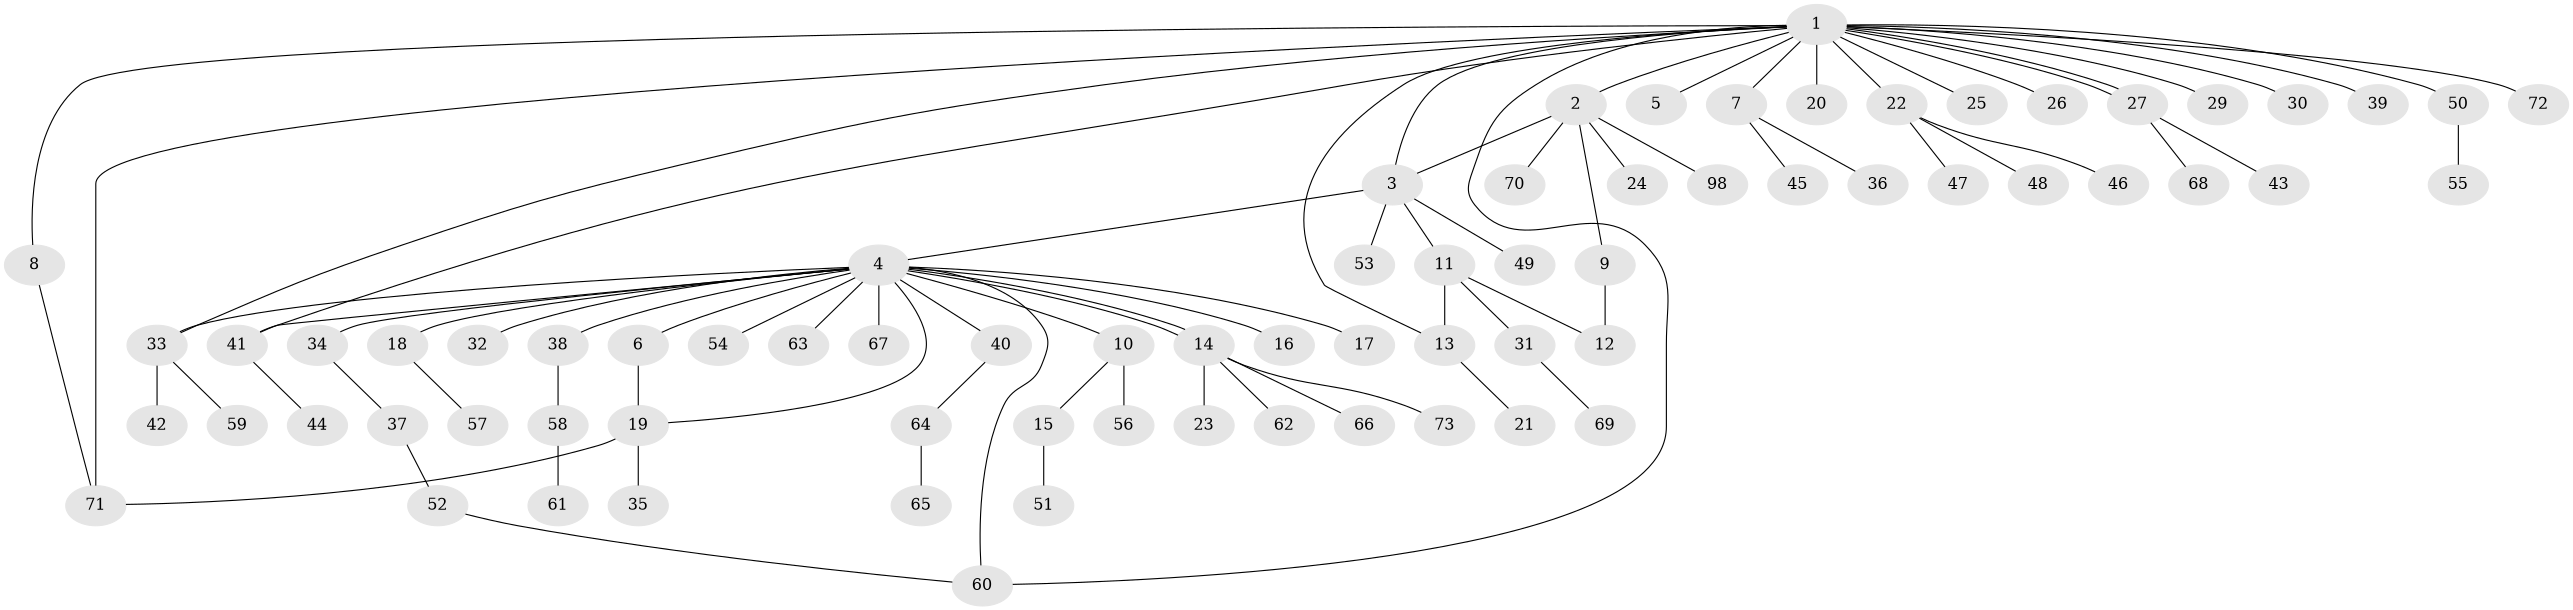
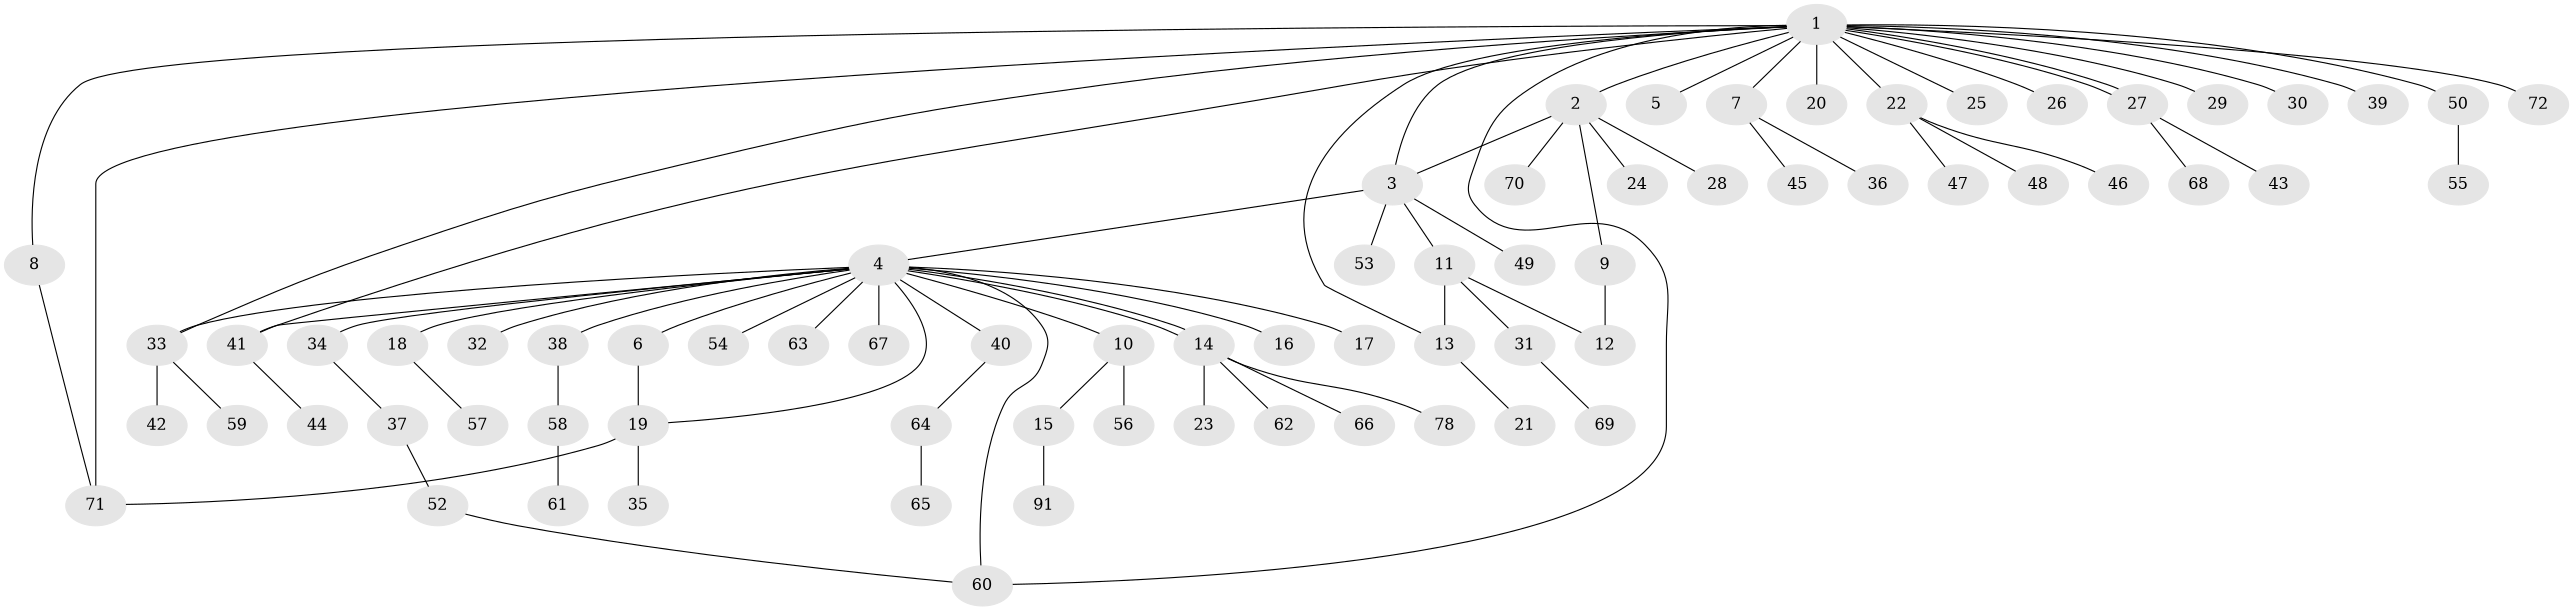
node "98": label "98" -> "28"
node "73": label "73" -> "78"
node "51": label "51" -> "91"
